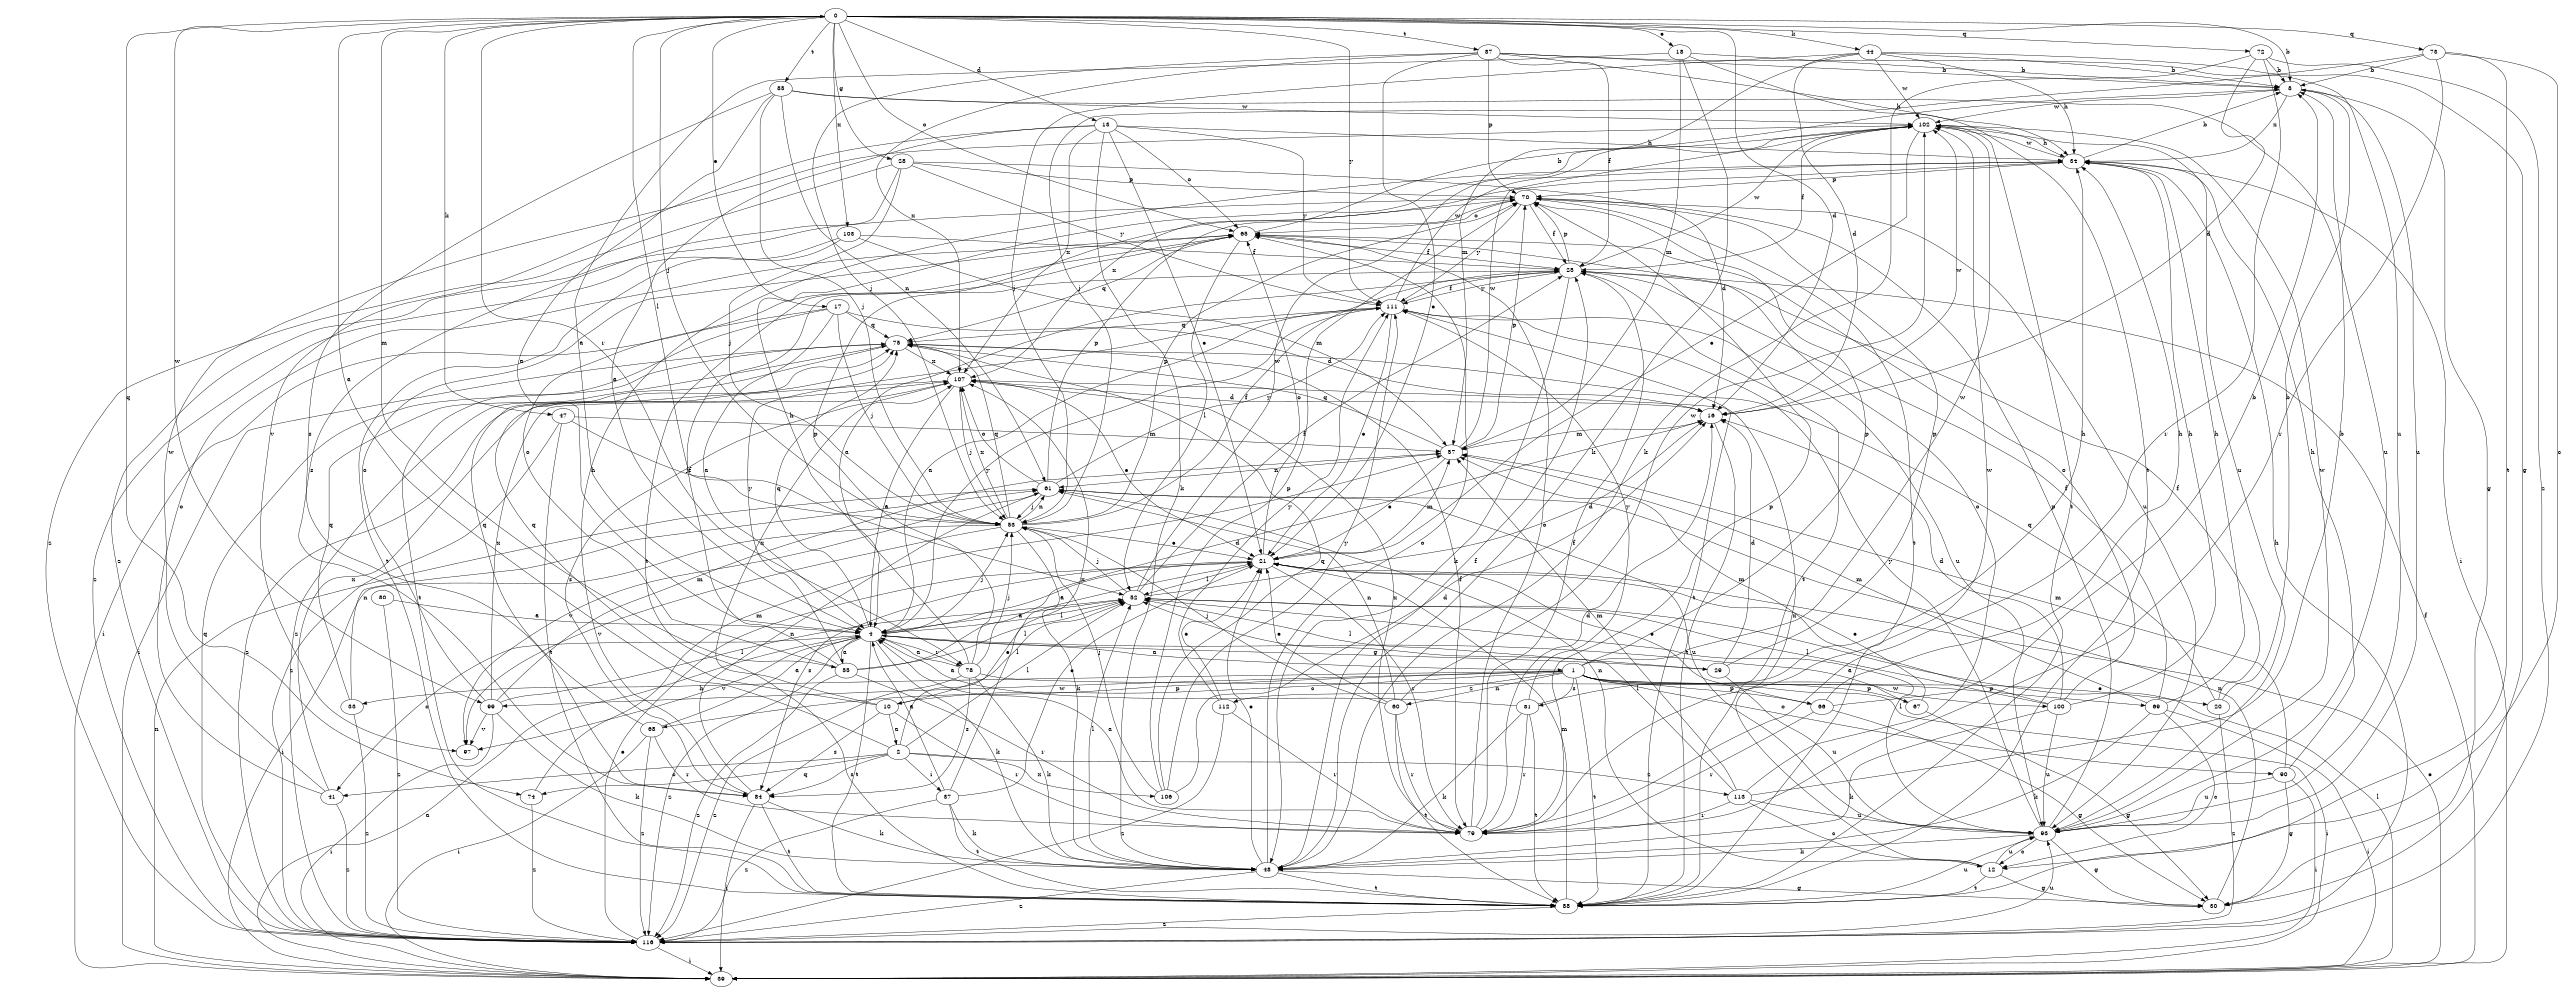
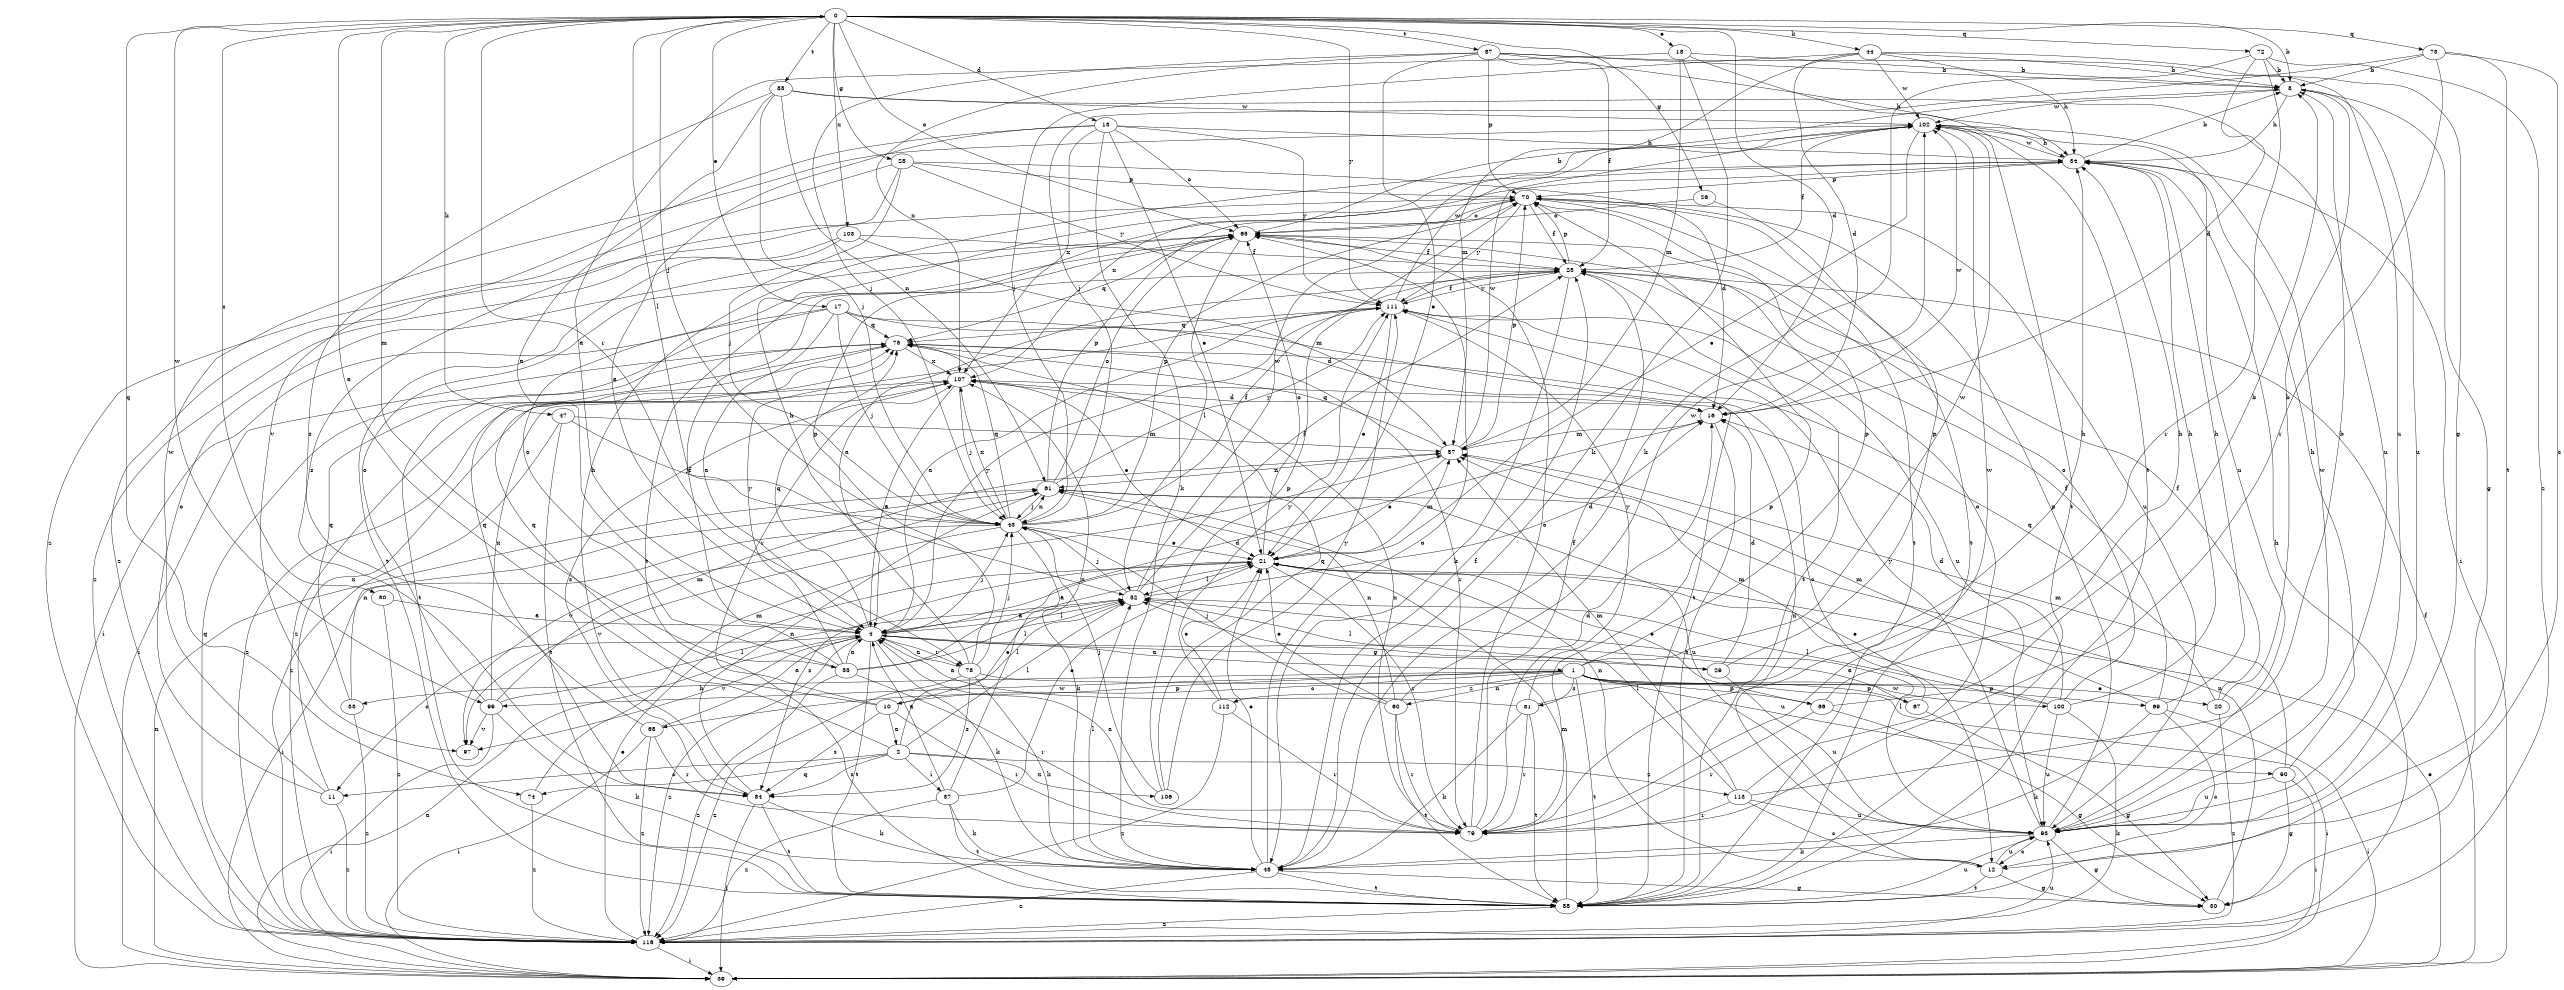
edge "0" -> "80": added, label "s"
edge "8" -> "34": label "x" -> "h"
edge "25" -> "102": removed, label "w"
node "26": added
edge "44" -> "30": now "44" -> "93"
edge "17" -> "12": added, label "c"
edge "61" -> "107": now "61" -> "65"
node "53": label "53" -> "43"
edge "10" -> "107": label "x" -> "r"
edge "75" -> "79": label "f" -> "r"
edge "106" -> "16": removed, label "d"
edge "4" -> "55": reversed
edge "1" -> "90": label "o" -> "u"
node "41": label "41" -> "11"
edge "100" -> "48": now "100" -> "116"
edge "39" -> "52": removed, label "l"
